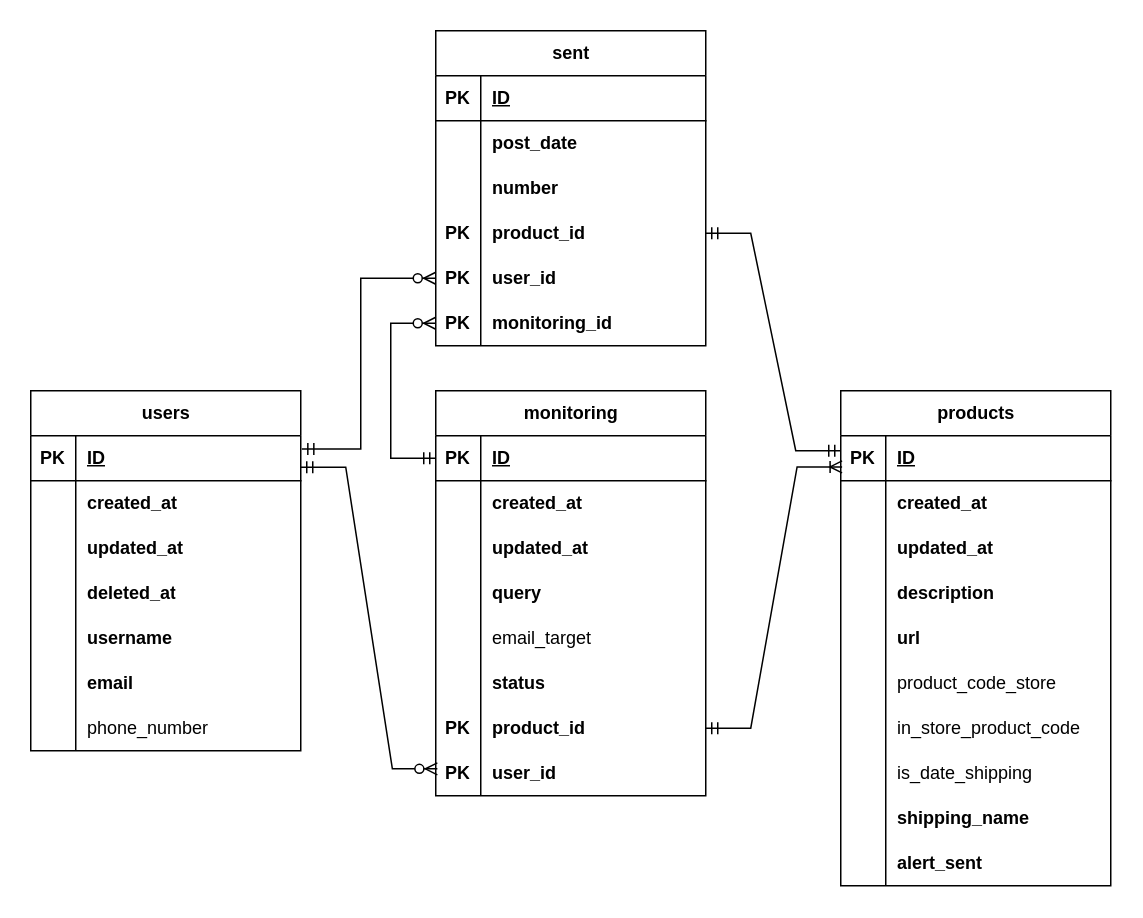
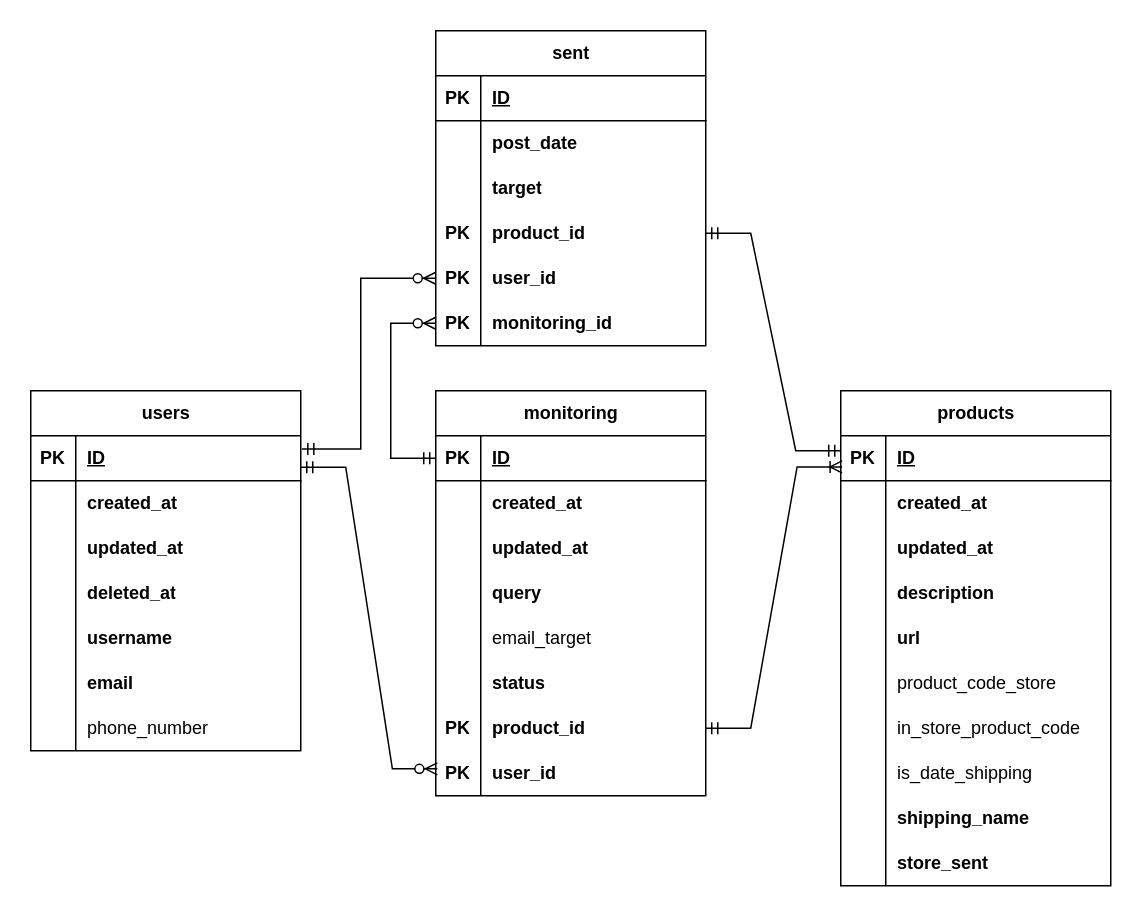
node "number": label "number" -> "target"
node "alert_sent": label "alert_sent" -> "store_sent"
